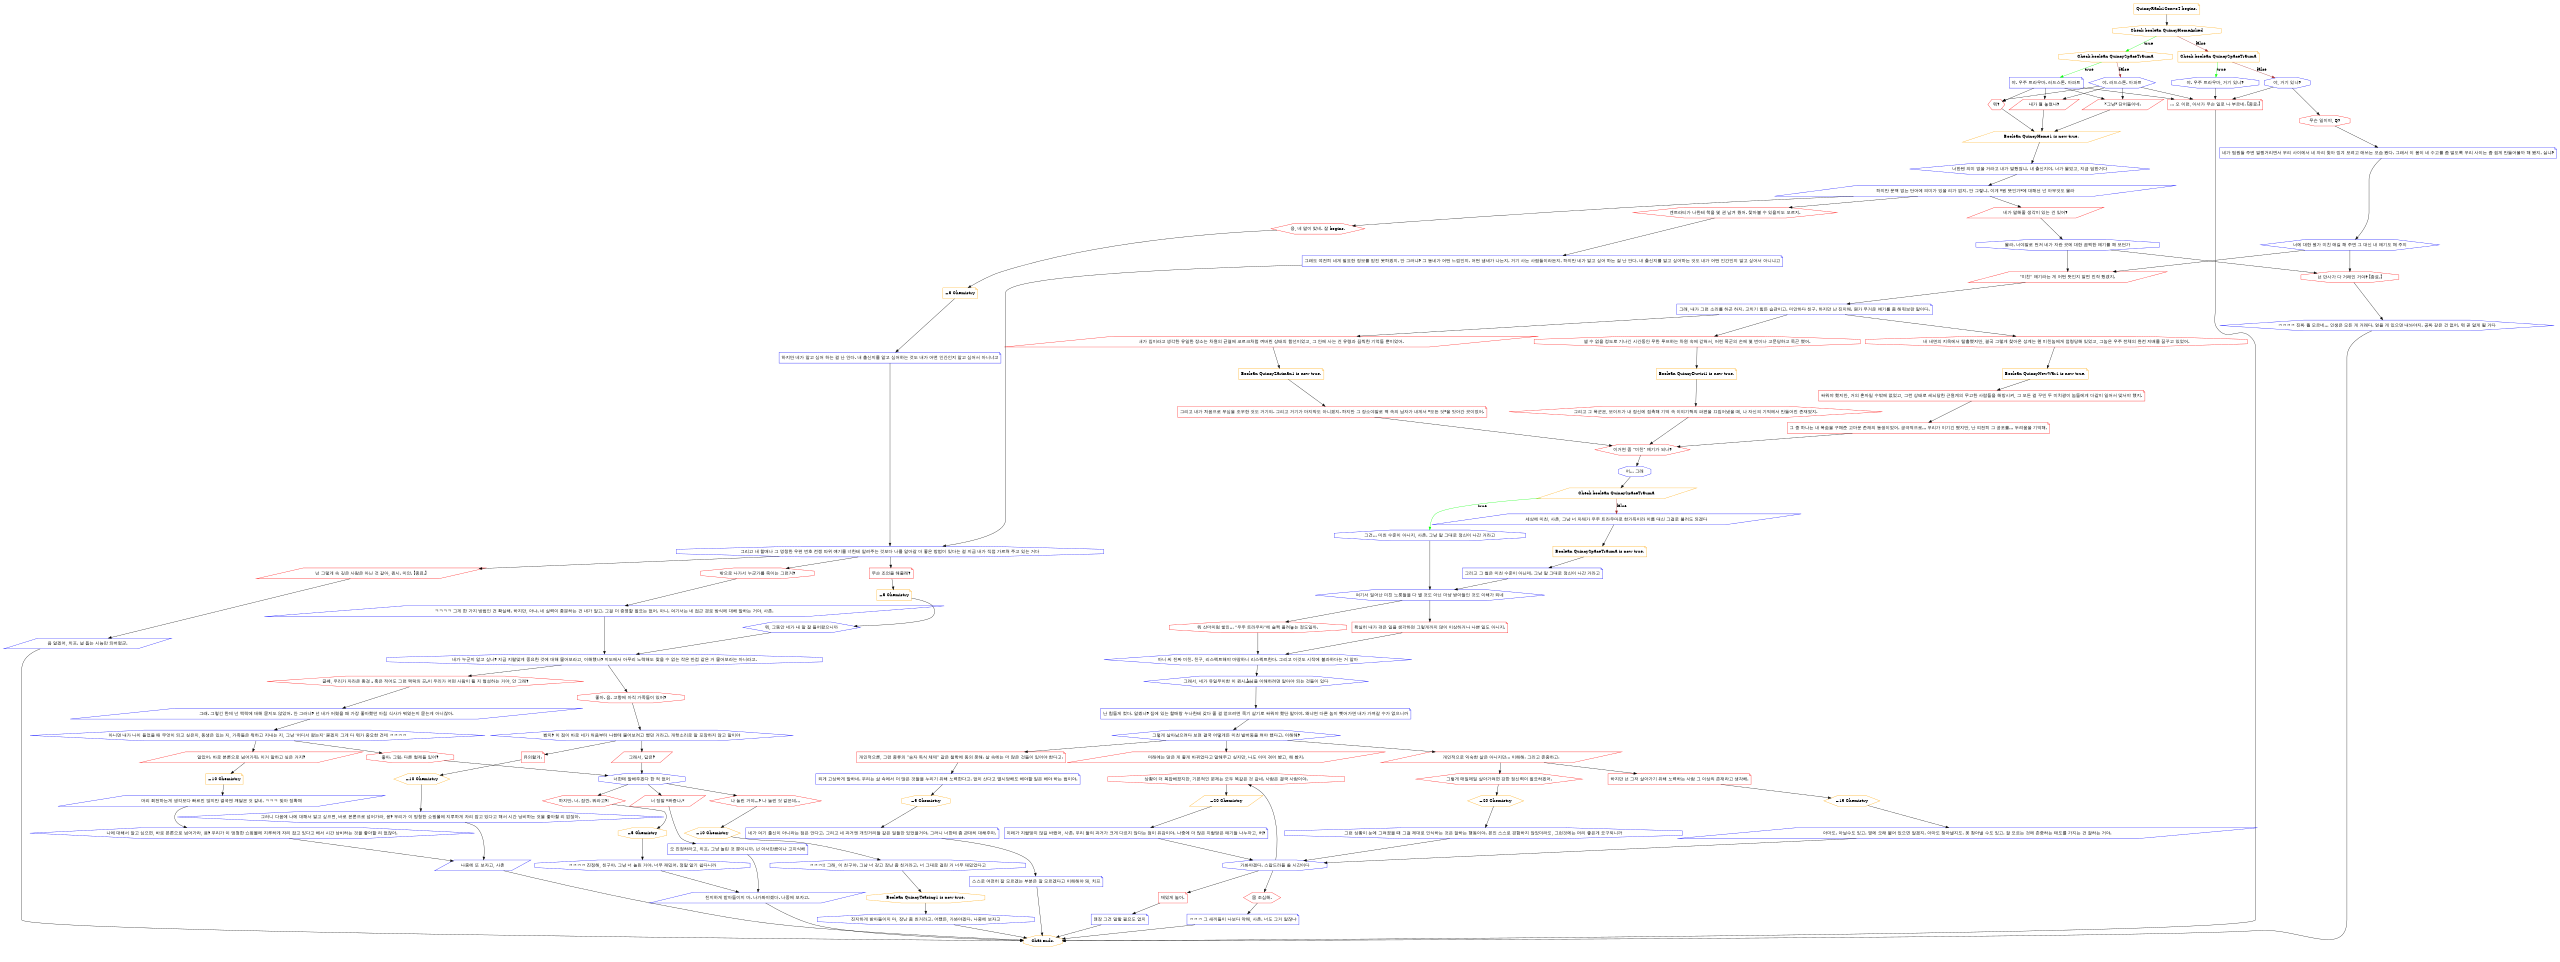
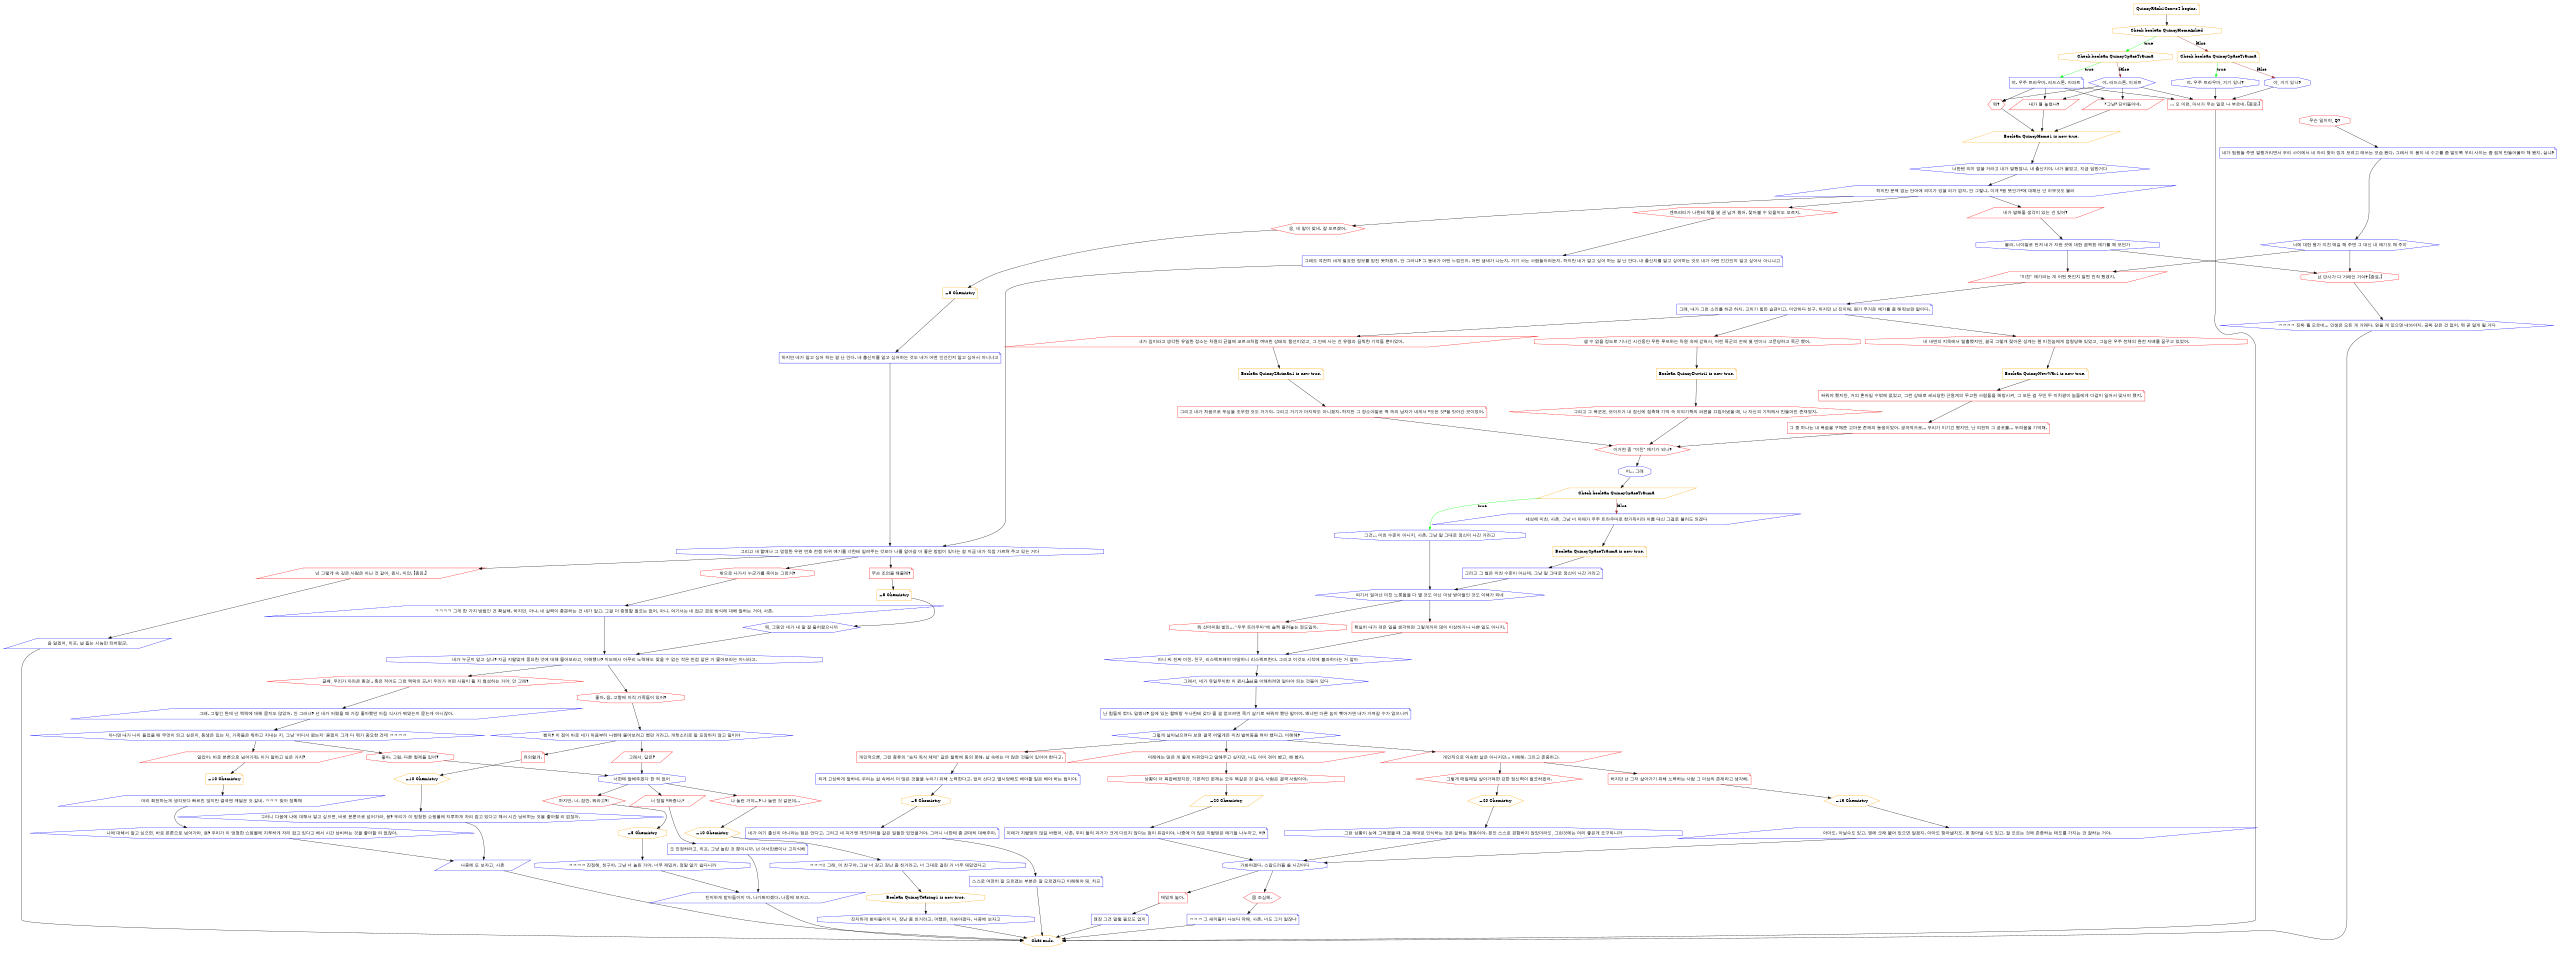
edge "야, 거기 있냐?" -> "무슨 일이야, Q?": removed
node "응, 네 말이 맞네. 잘 begins.": label "응, 네 말이 맞네. 잘 begins." -> "응, 네 말이 맞네. 잘 모르겠어."
edge "가봐야겠다. 스칼드라들 쏠 시간이다" -> "상황이 더 복잡해졌지만, 기본적인 문제는 모두 똑같은 것 같네. 사람은 결국 사람이야.": now "미래에는 많은 게 좋게 바뀌었다고 말해주고 싶지만, 나도 이미 겪어 봤고, 해 봤지." -> "상황이 더 복잡해졌지만, 기본적인 문제는 모두 똑같은 것 같네. 사람은 결국 사람이야."
